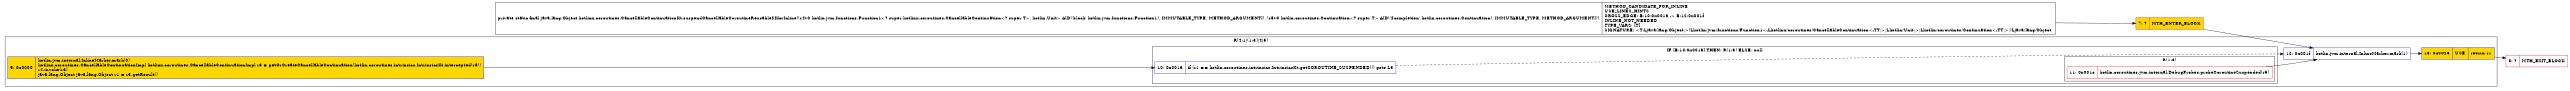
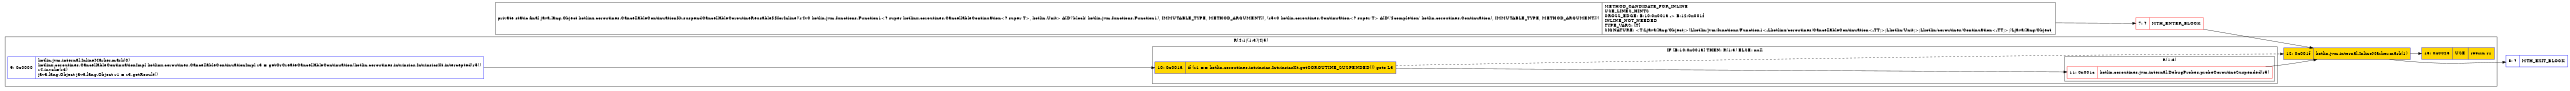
node "7: ?": fillcolor gold -> white
node "12: 0x001f": fillcolor white -> gold
edge "13: 0x0023" -> "8: ?": now "12: 0x001f" -> "8: ?"
node "8: ?": color red -> blue
node "9: 0x0000": fillcolor gold -> white
node "10: 0x001a": fillcolor white -> gold
edge "10: 0x001a" -> "11: 0x001c": added
